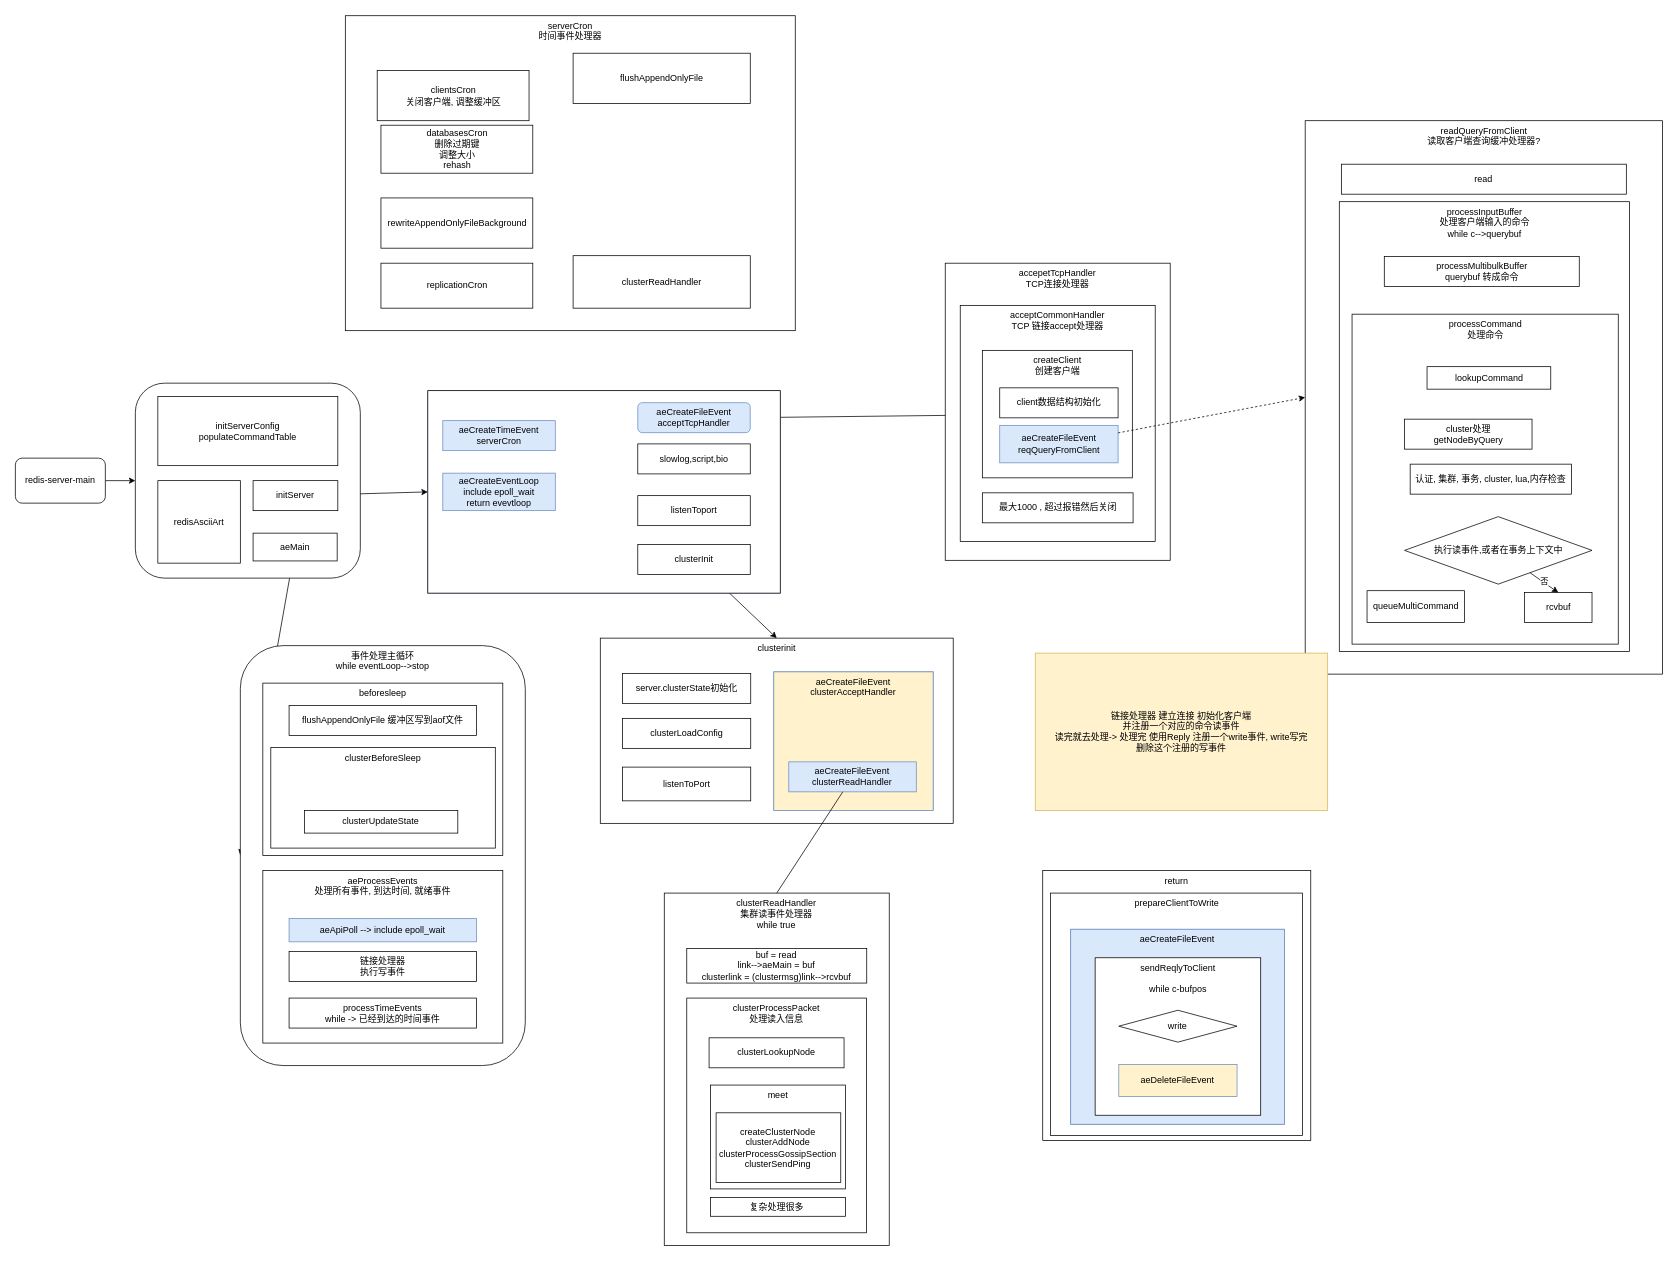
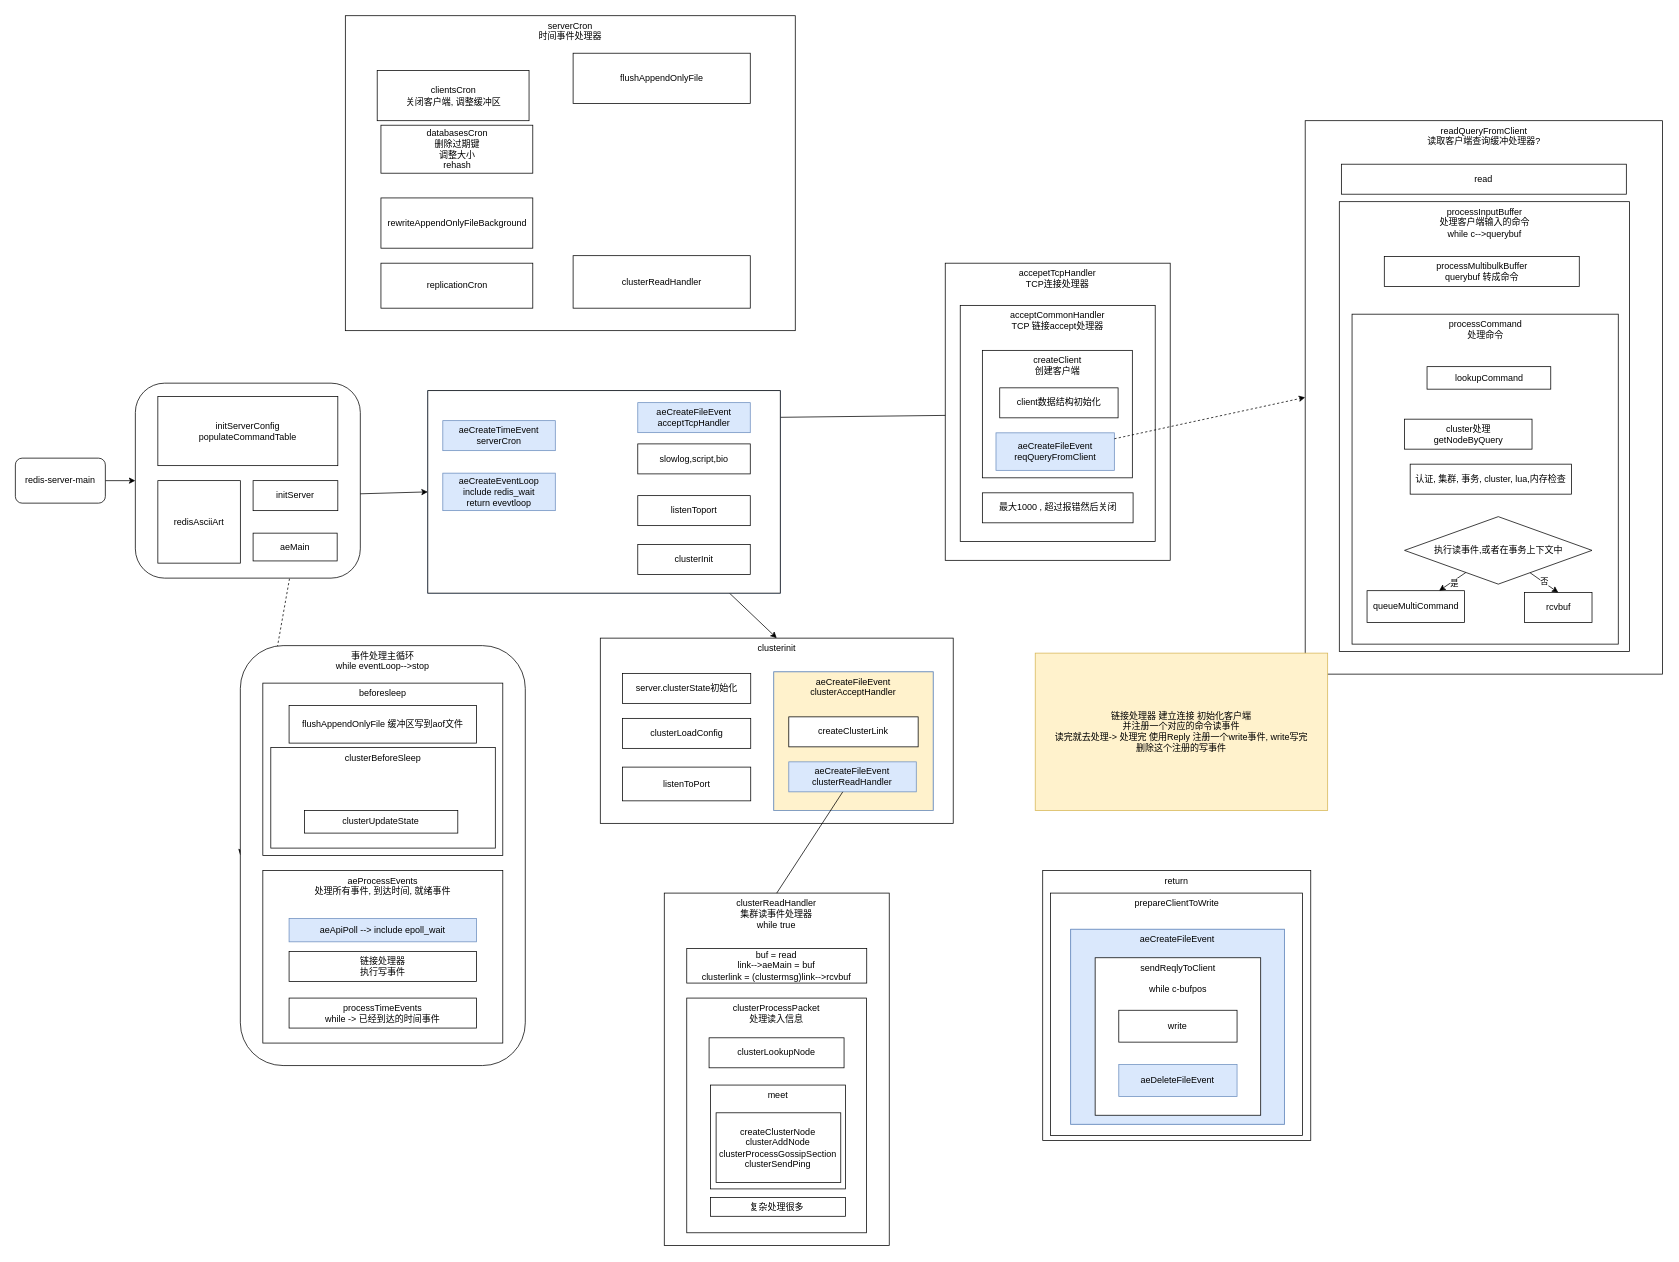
node "aeCreateFileEvent acceptTcpHandler": shape rounded rectangle -> rectangle
node "aeCreateFileEvent reqQueryFromClient": moved (1059, 444) -> (1055, 451)
node "aeCreateEventLoop include epoll_wait return evevtloop": label "aeCreateEventLoop include epoll_wait return evevtloop" -> "aeCreateEventLoop include redis_wait return evevtloop"
edge "执行读事件,或者在事务上下文中" -> "queueMultiCommand": added, label "是"
edge "aeMain" -> "事件处理主循环 while eventLoop-->stop": style solid -> dashed
node "flushAppendOnlyFile 缓冲区写到aof文件": size 188x30 -> 188x38
node "createClusterLink": added
node "write": shape diamond -> rectangle
node "aeDeleteFileEvent": fillcolor #fff2cc -> #dae8fc
